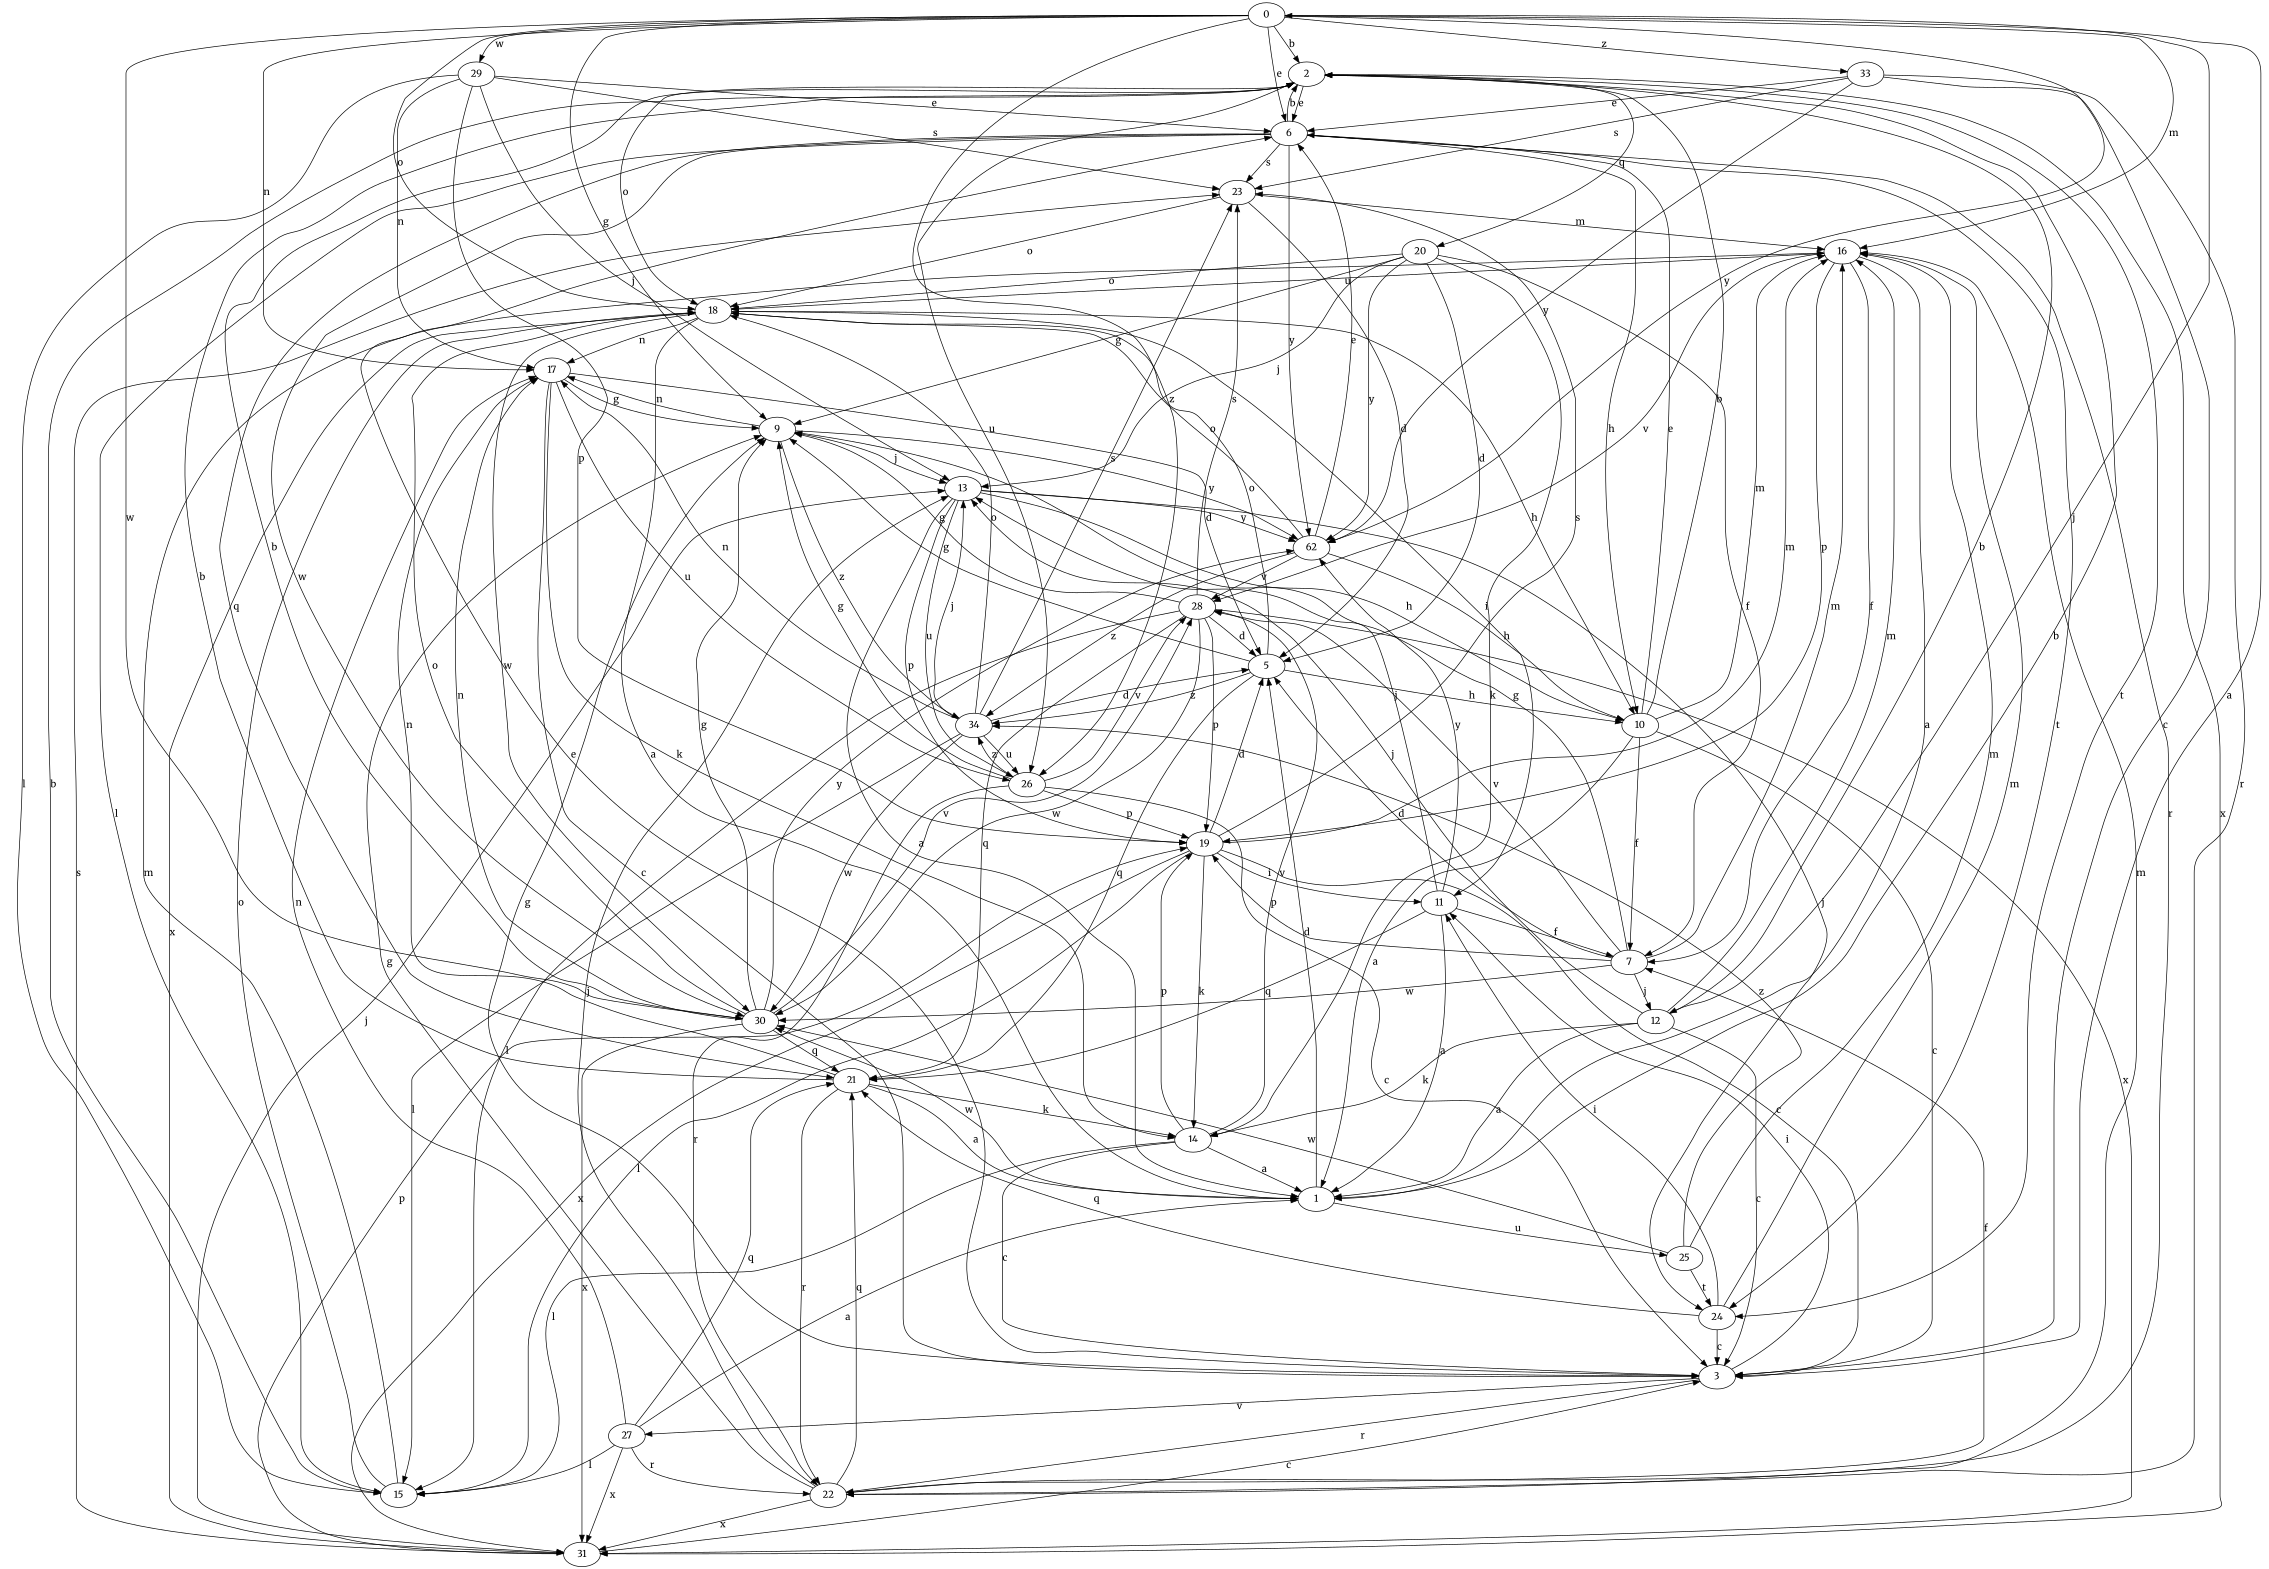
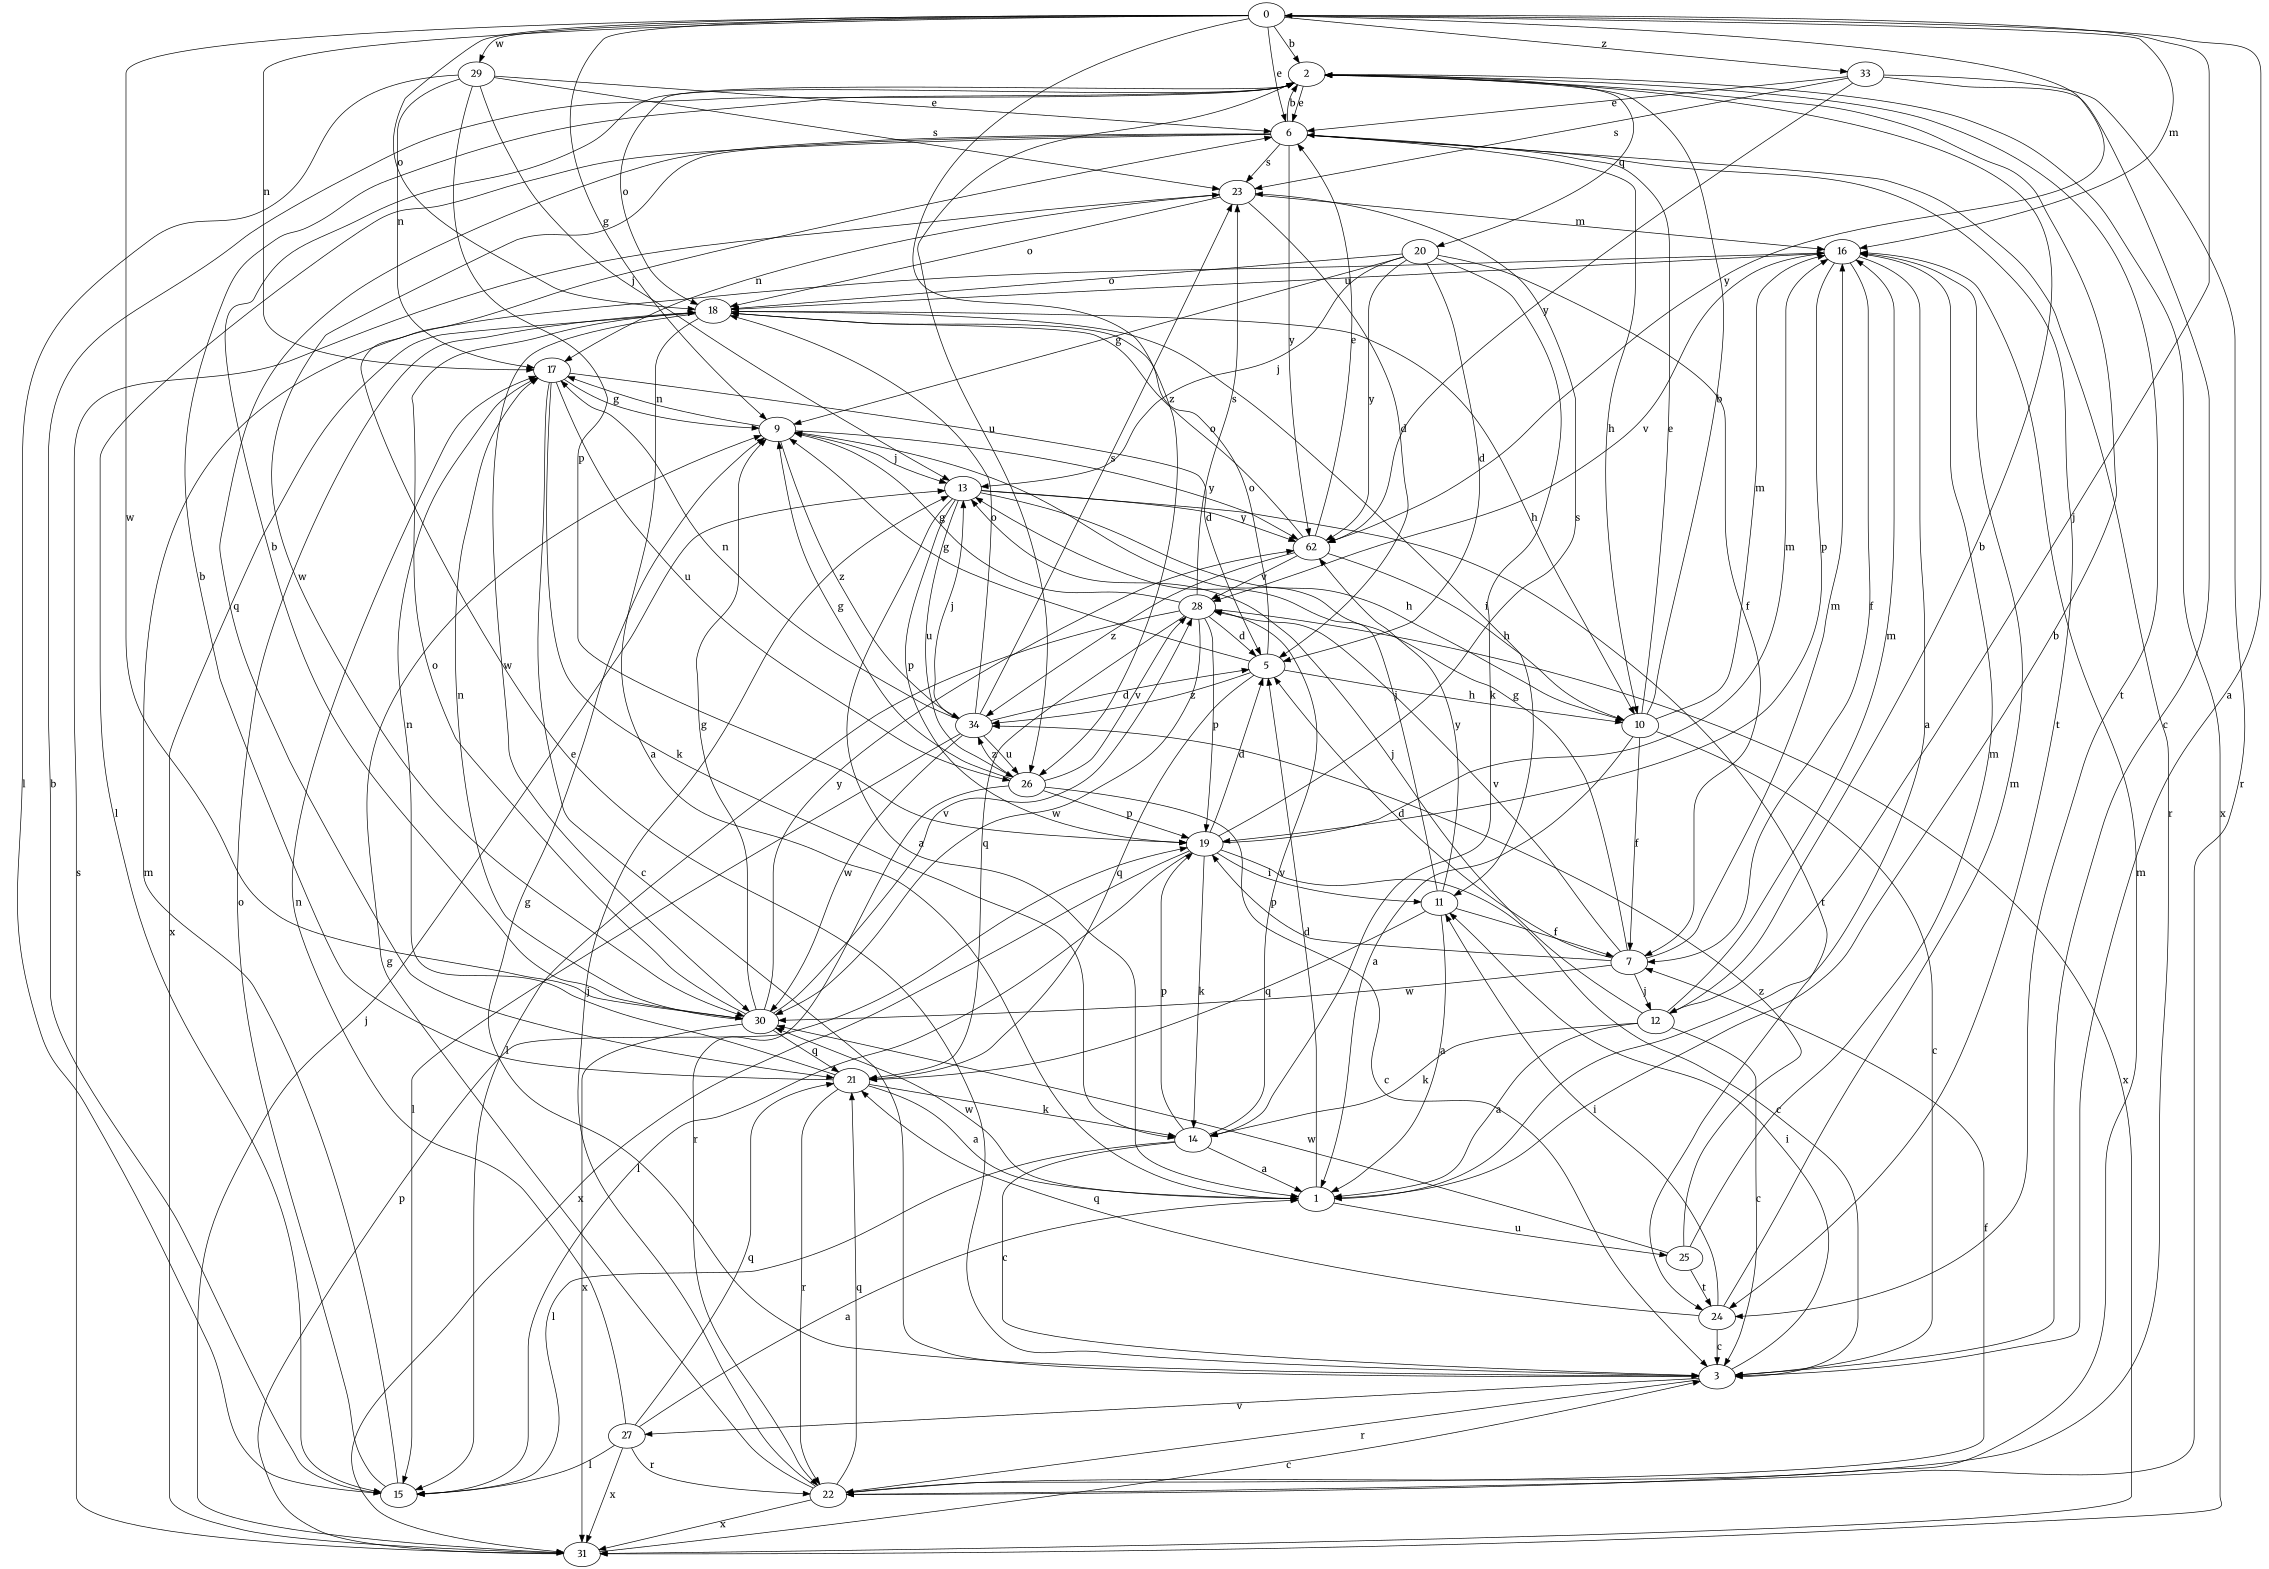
edge "18" -> "17": now "23" -> "17"
edge "13" -> "24": label "j" -> "t"
